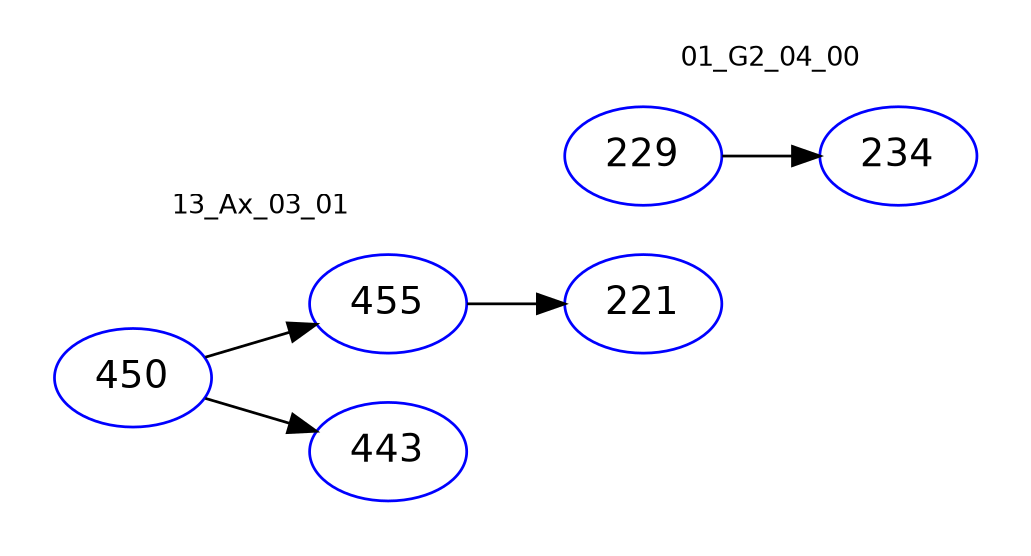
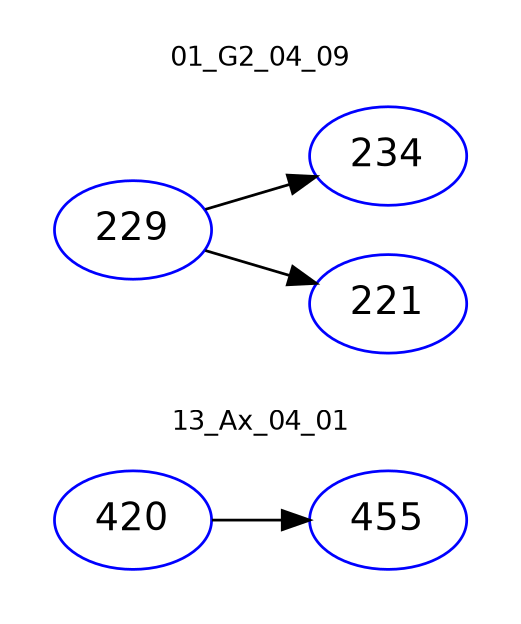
cluster "01_G2_04_00": label "01_G2_04_00" -> "01_G2_04_09"
cluster "13_Ax_03_01": label "13_Ax_03_01" -> "13_Ax_04_01"
edge "455" -> "221": now "229" -> "221"
node "450": label "450" -> "420"
node "443": removed
